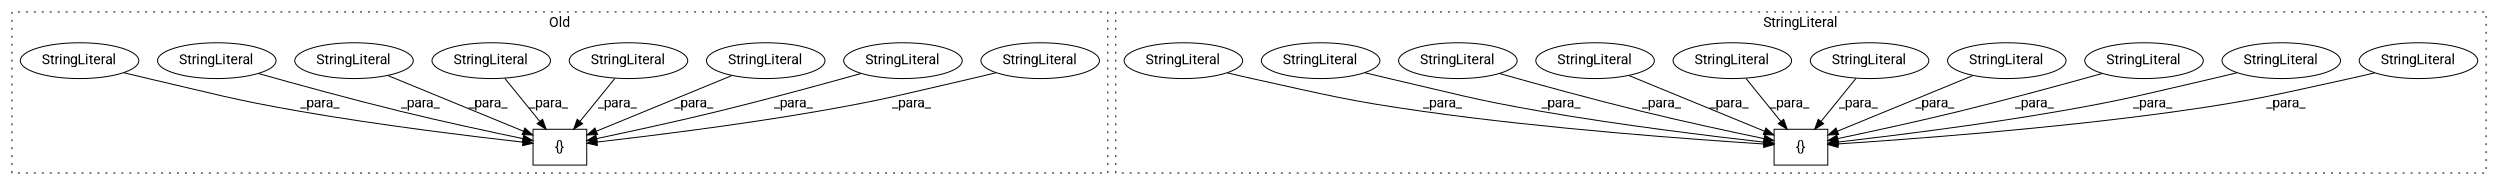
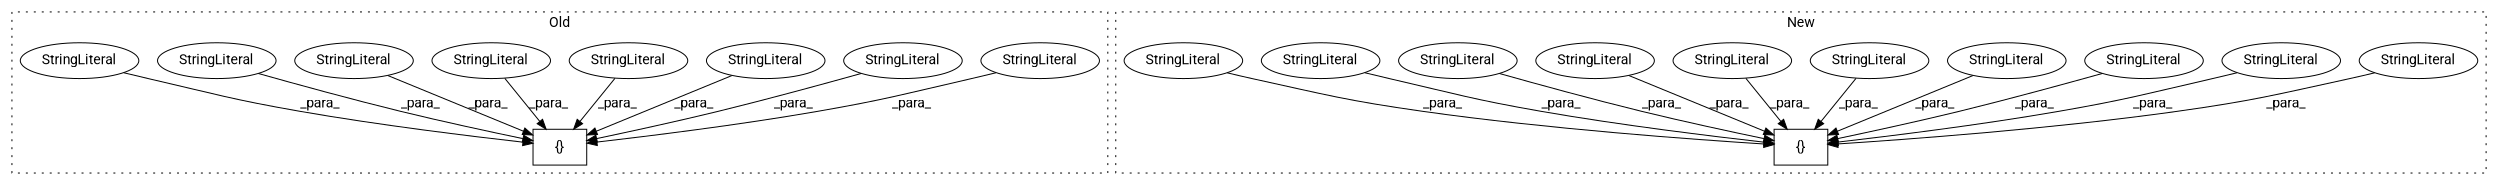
cluster "StringLiteral": label "StringLiteral" -> "New"
